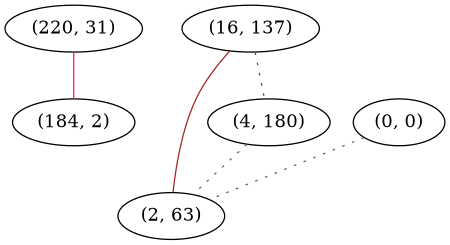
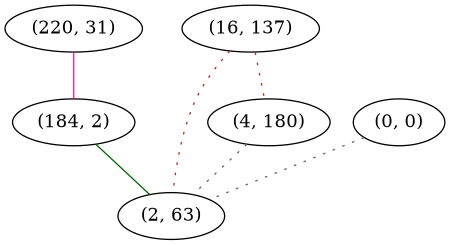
edge "(16, 137)" -- "(2, 63)": style solid -> dotted
edge "(184, 2)" -- "(2, 63)": added
